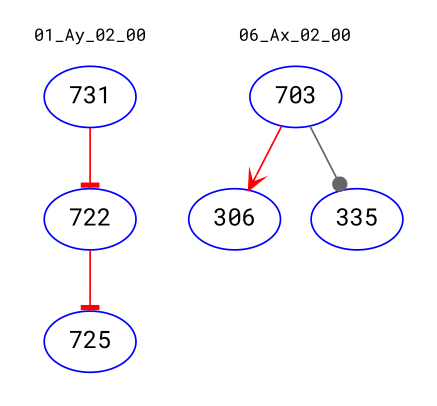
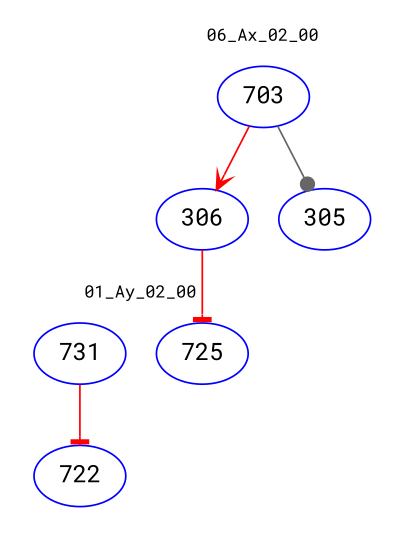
node "335": label "335" -> "305"
edge "722" -> "725": now "306" -> "725"
